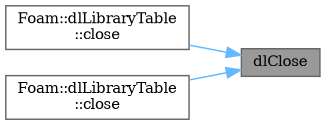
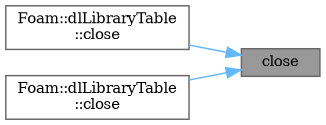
node "dlClose": label "dlClose" -> "close"
